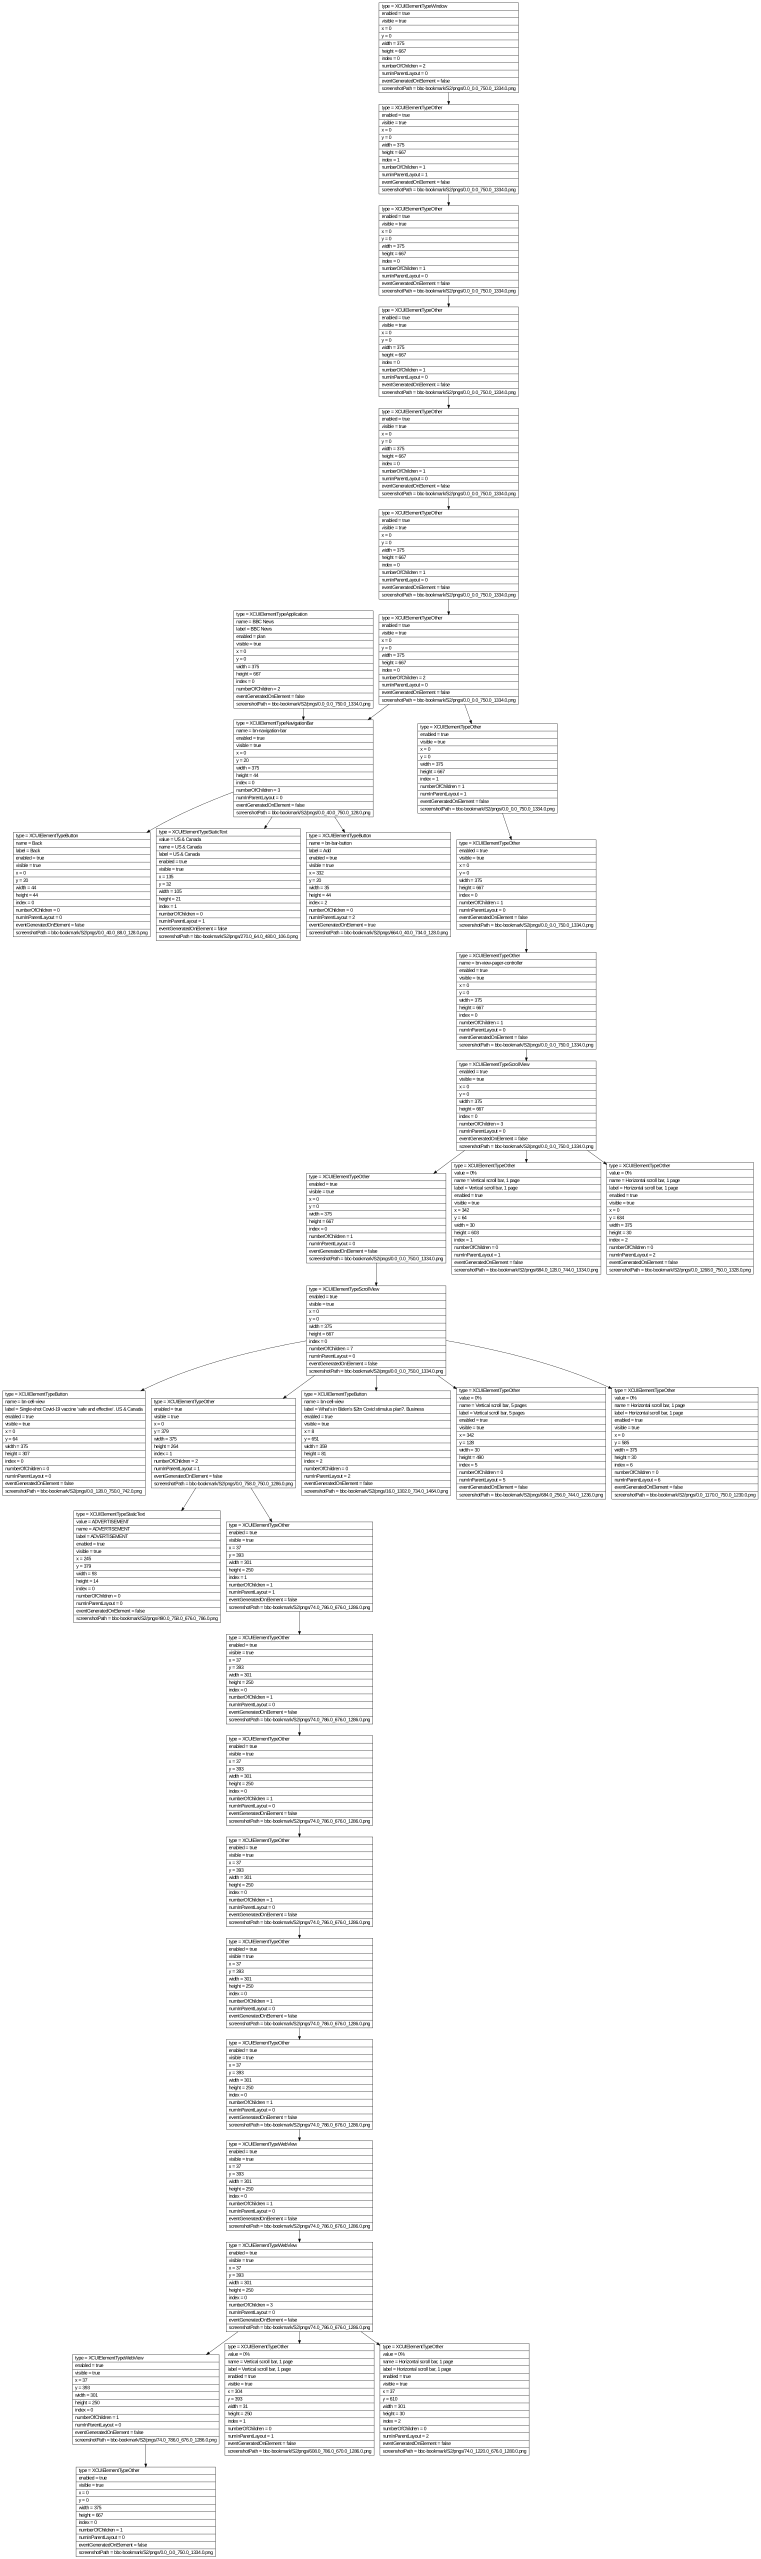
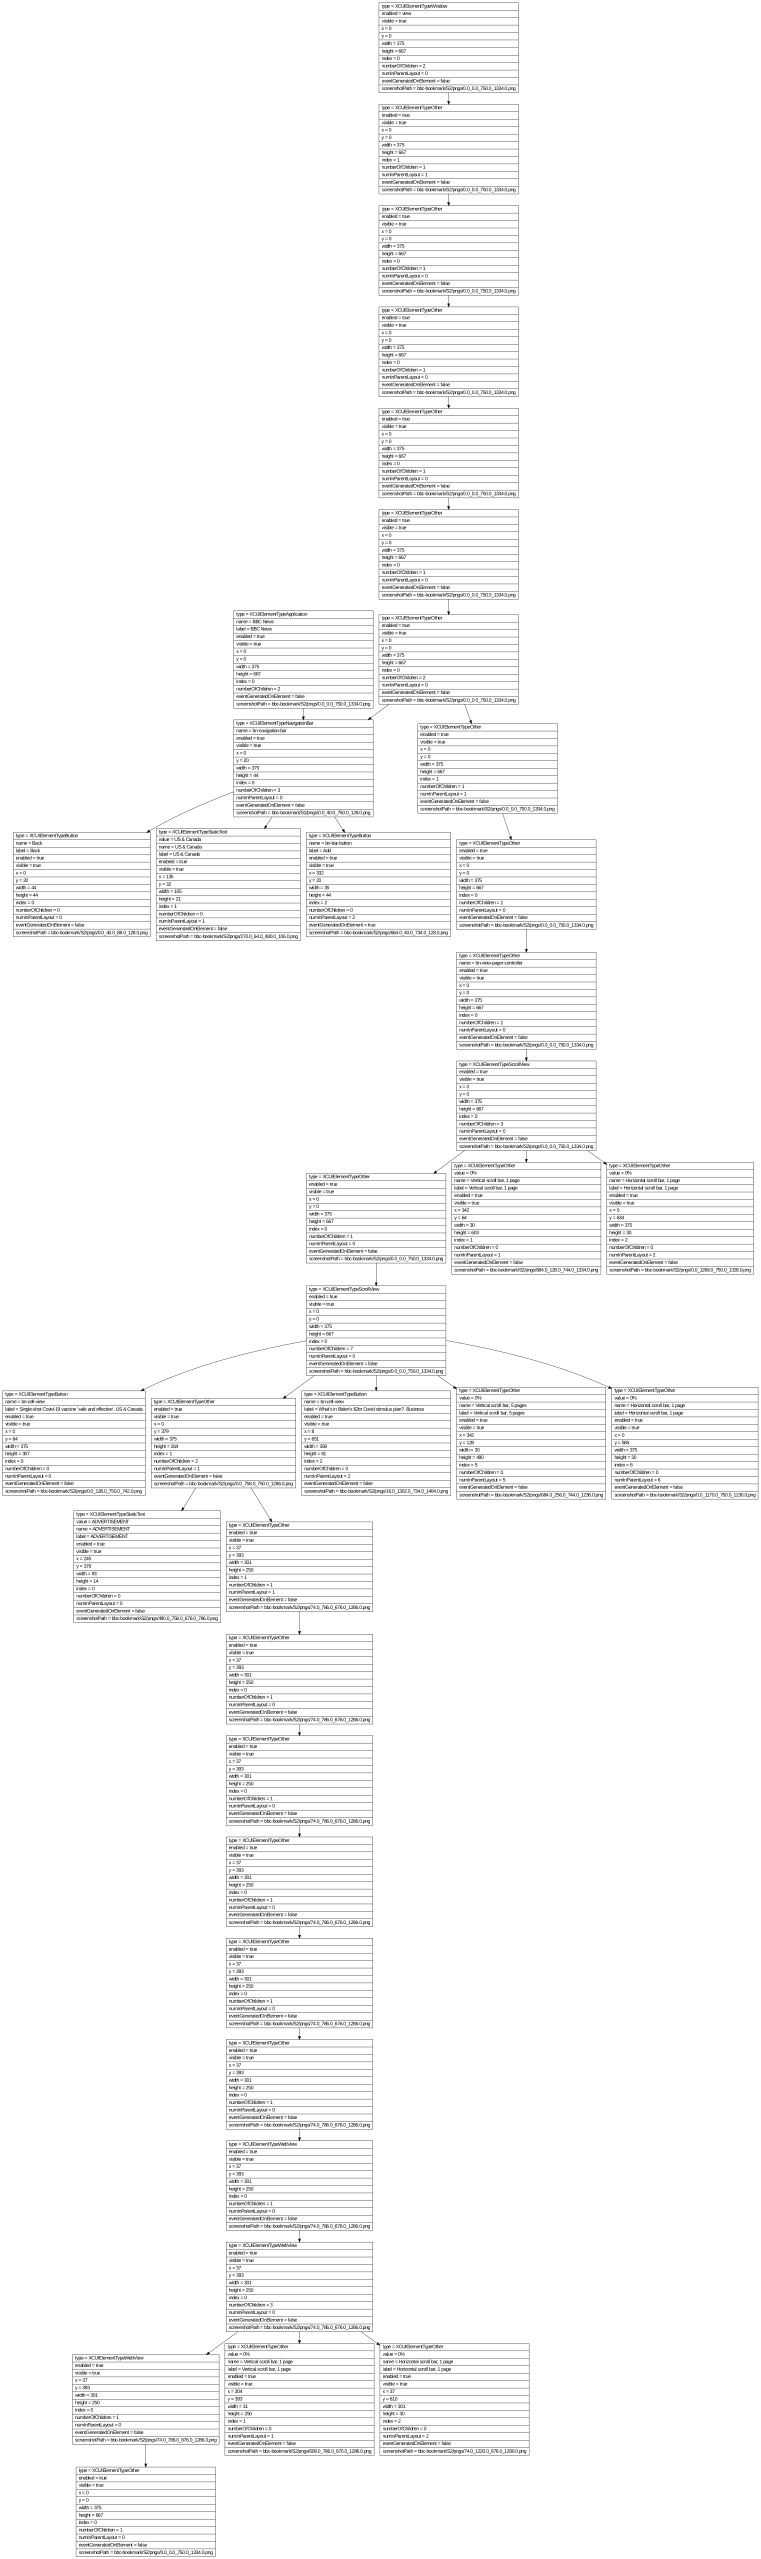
node "type = XCUIElementTypeWindow": text "enabled = true" -> "enabled = view"
node "type = XCUIElementTypeApplication": text "enabled = plan" -> "enabled = true"
